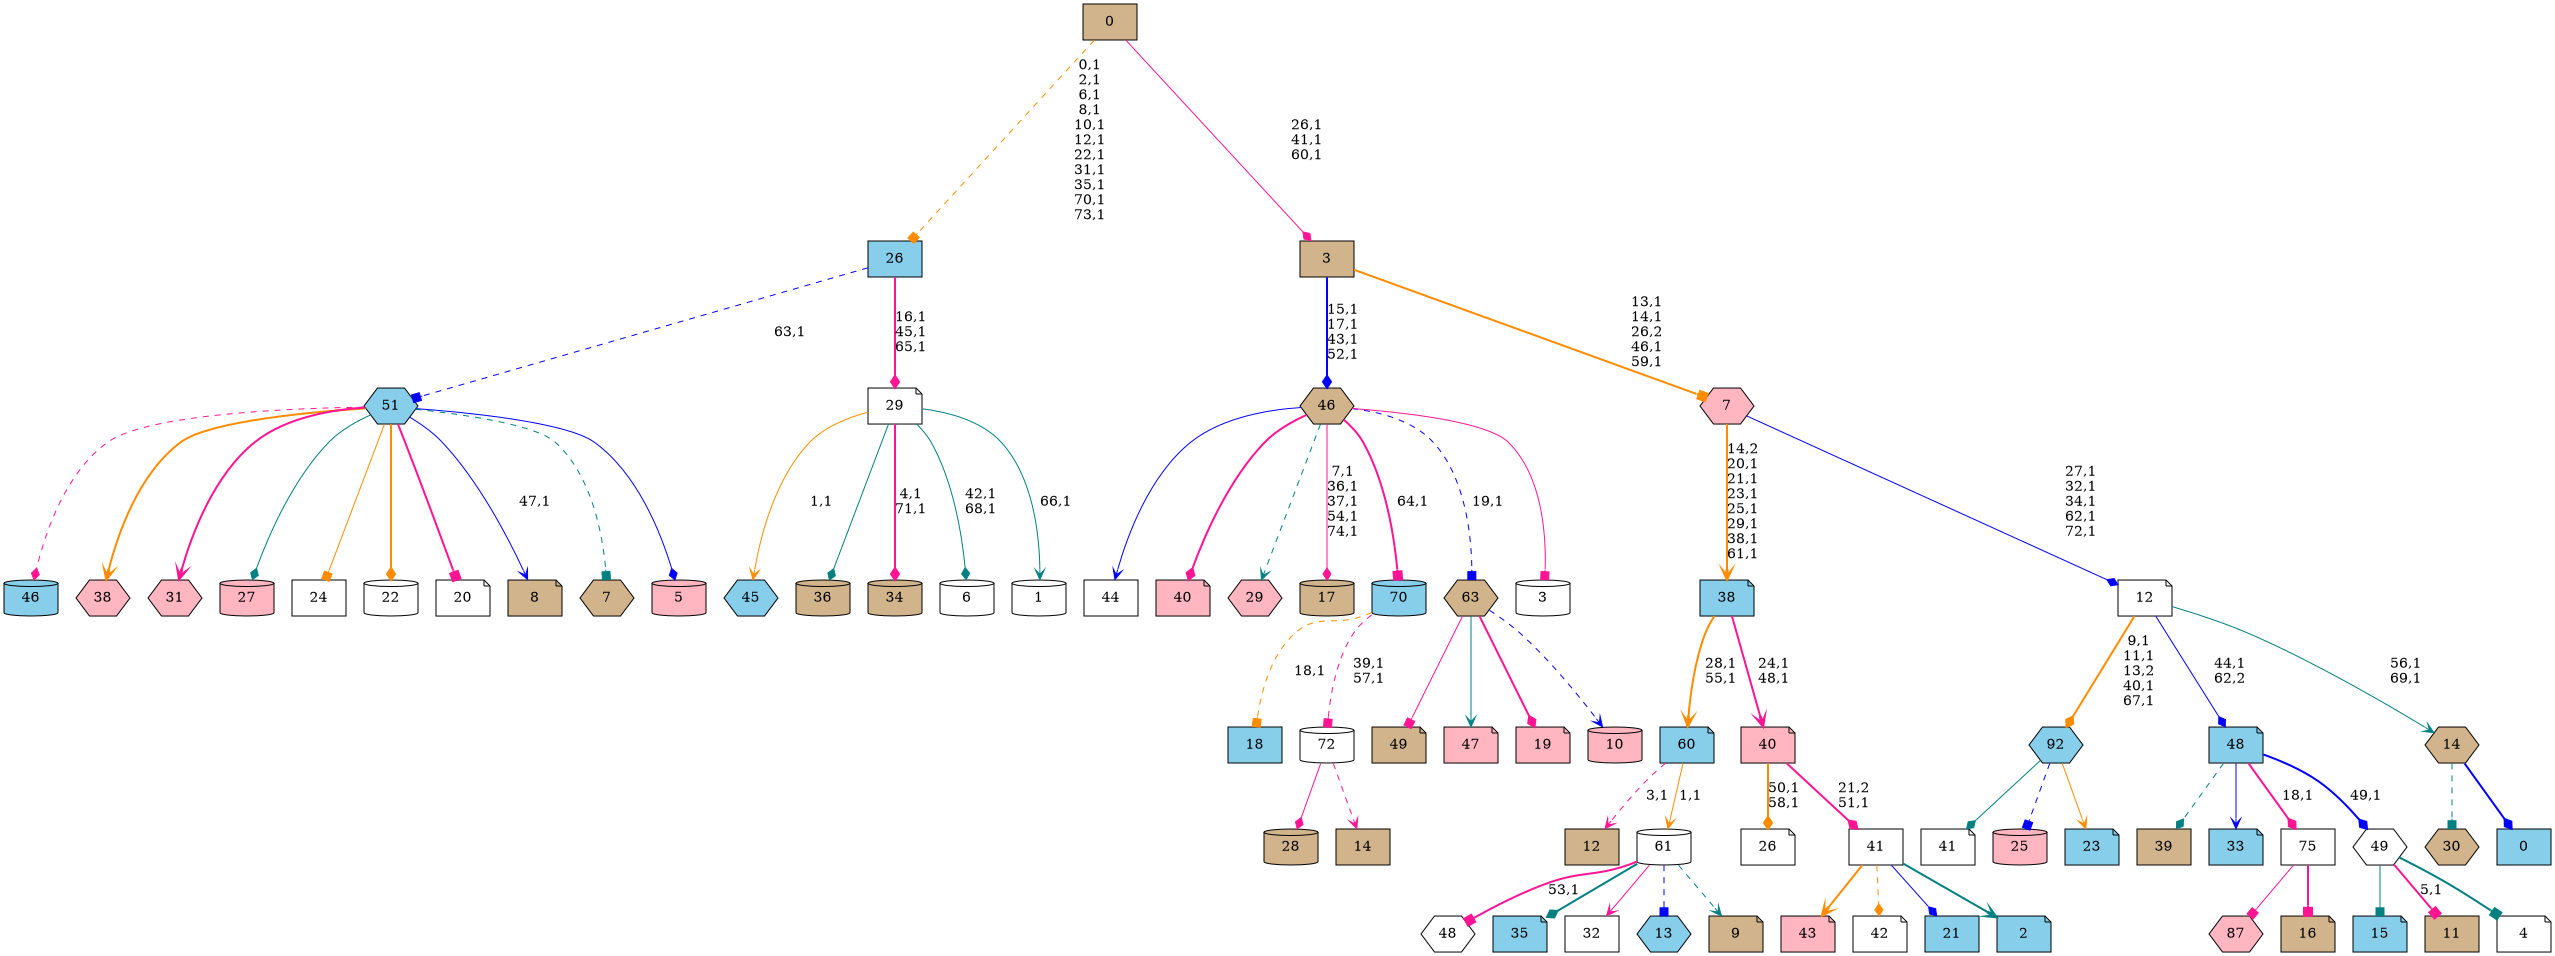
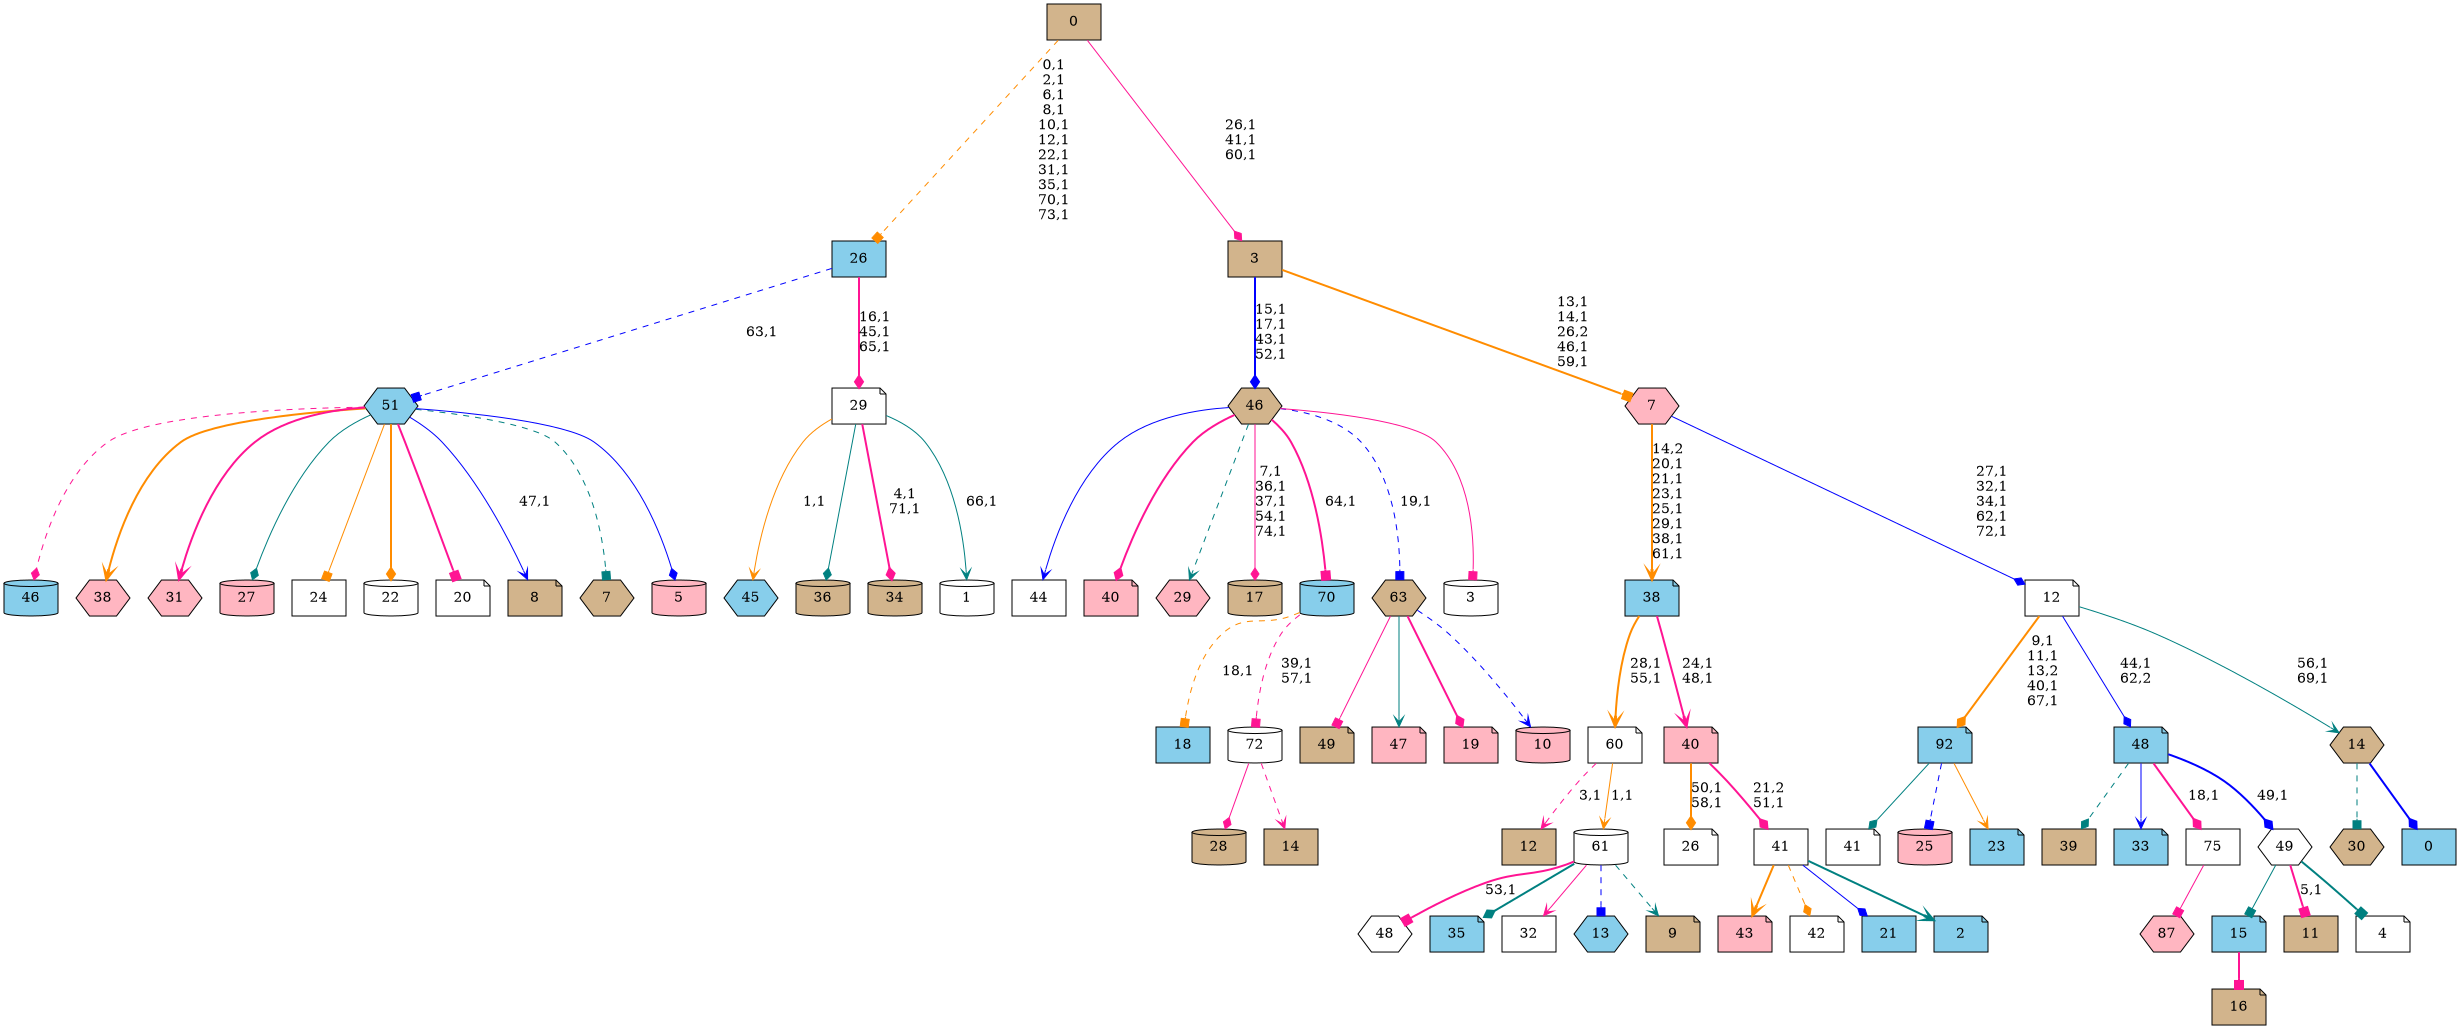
node "6": removed
node "60": fillcolor skyblue -> white
node "92": shape hexagon -> note
edge "75" -> "16": now "15" -> "16"
